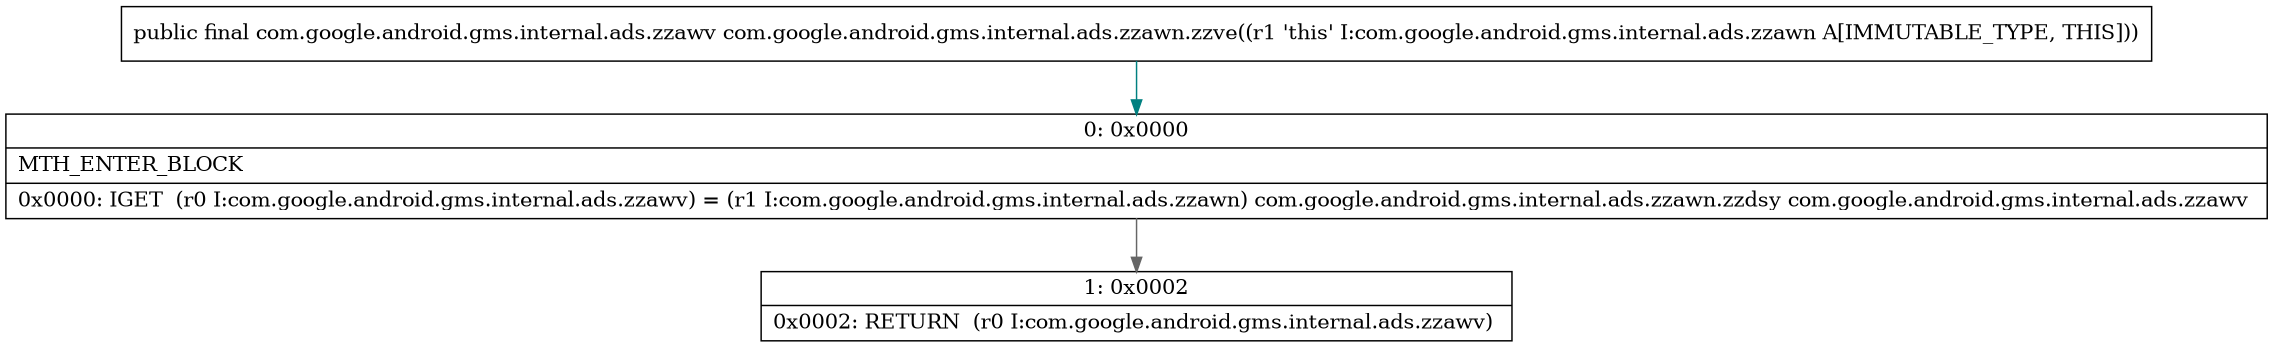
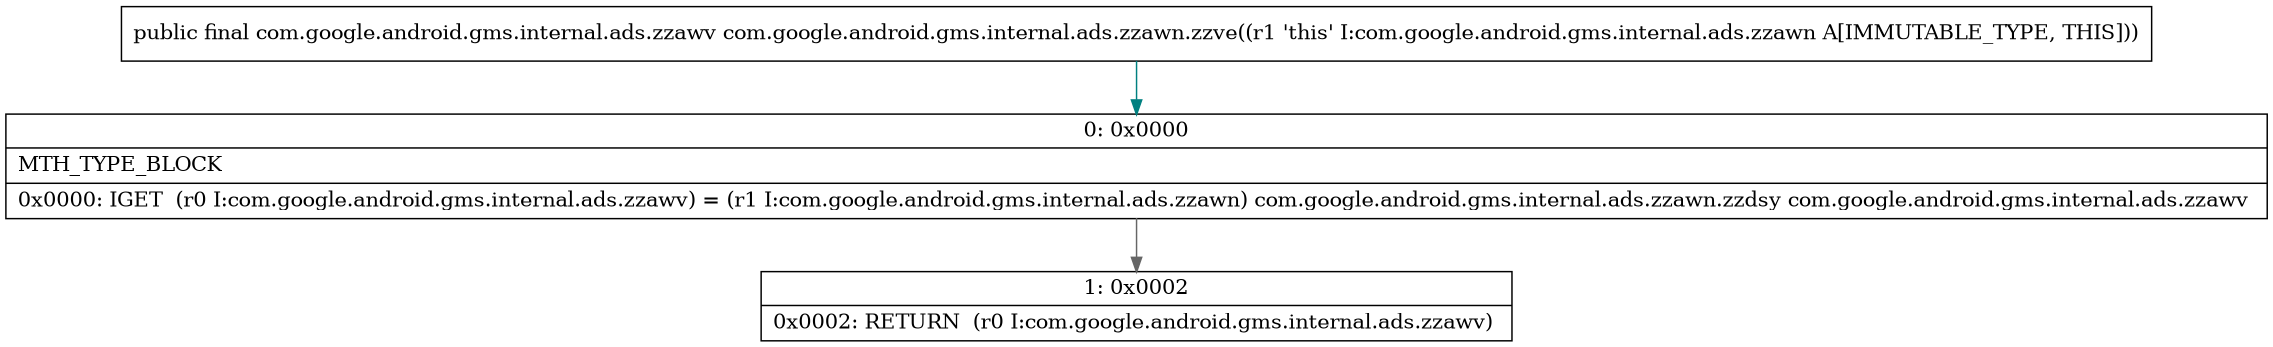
node "0: 0x0000": text "MTH_ENTER_BLOCK" -> "MTH_TYPE_BLOCK"
